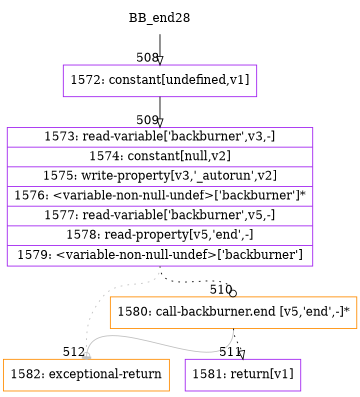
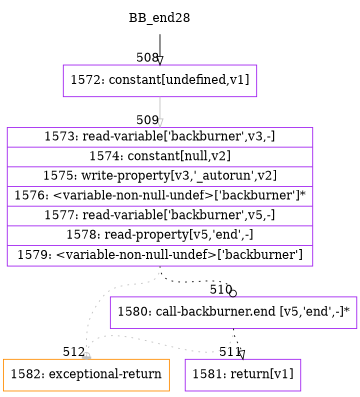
edge "1572: constant[undefined,v1]" -> "1573: read-variable['backburner',v3,-]": color black -> gray
node "1580: call-backburner.end [v5,'end',-]*": color darkorange -> purple
edge "1580: call-backburner.end [v5,'end',-]*" -> "1582: exceptional-return": style solid -> dotted
